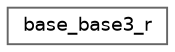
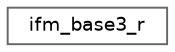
node "base_base3_r": label "base_base3_r" -> "ifm_base3_r"
